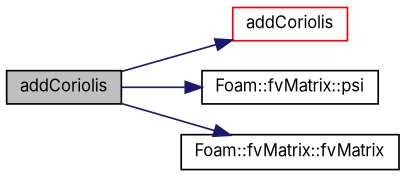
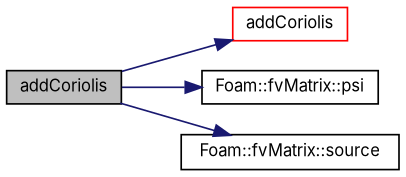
node "Foam::fvMatrix::fvMatrix": label "Foam::fvMatrix::fvMatrix" -> "Foam::fvMatrix::source"
